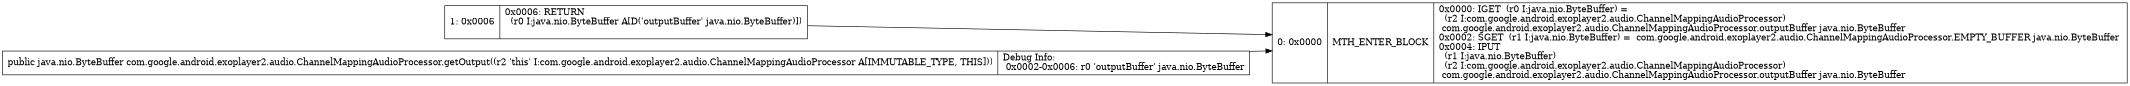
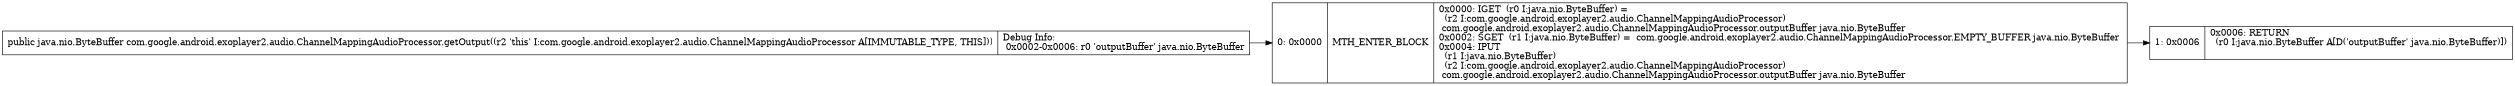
edge "1: 0x0006" -> "0: 0x0000": reversed
